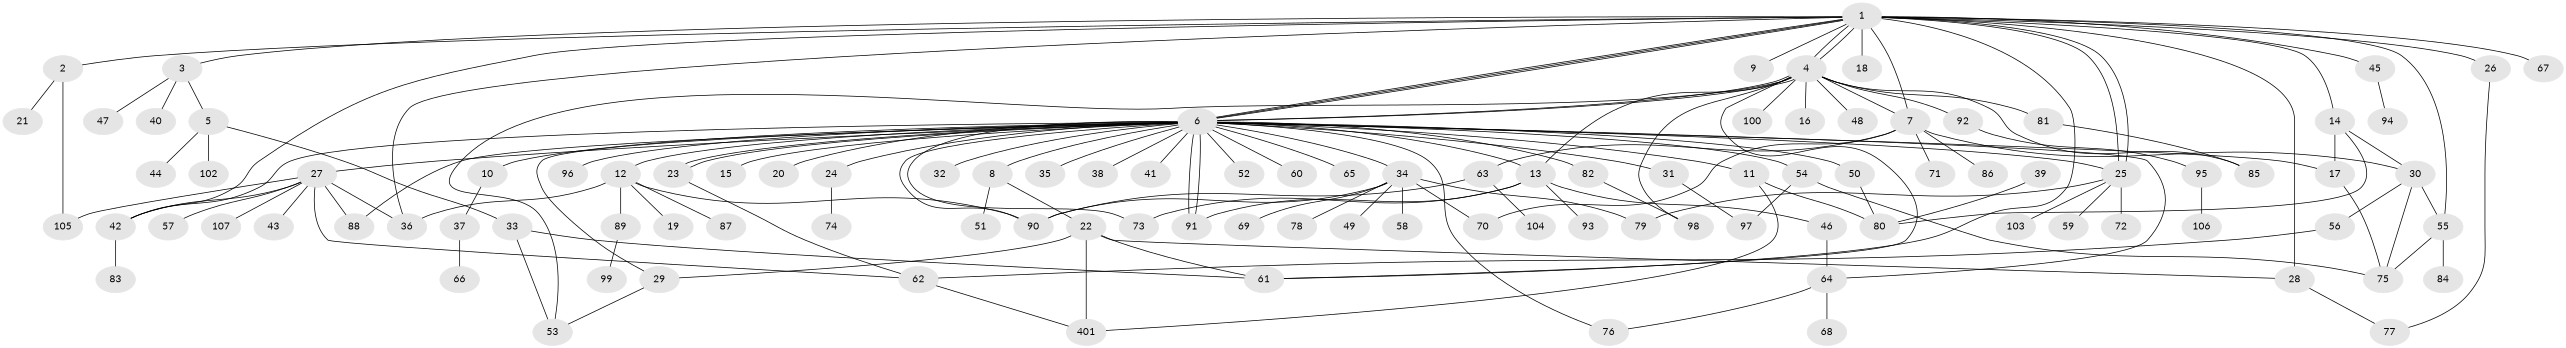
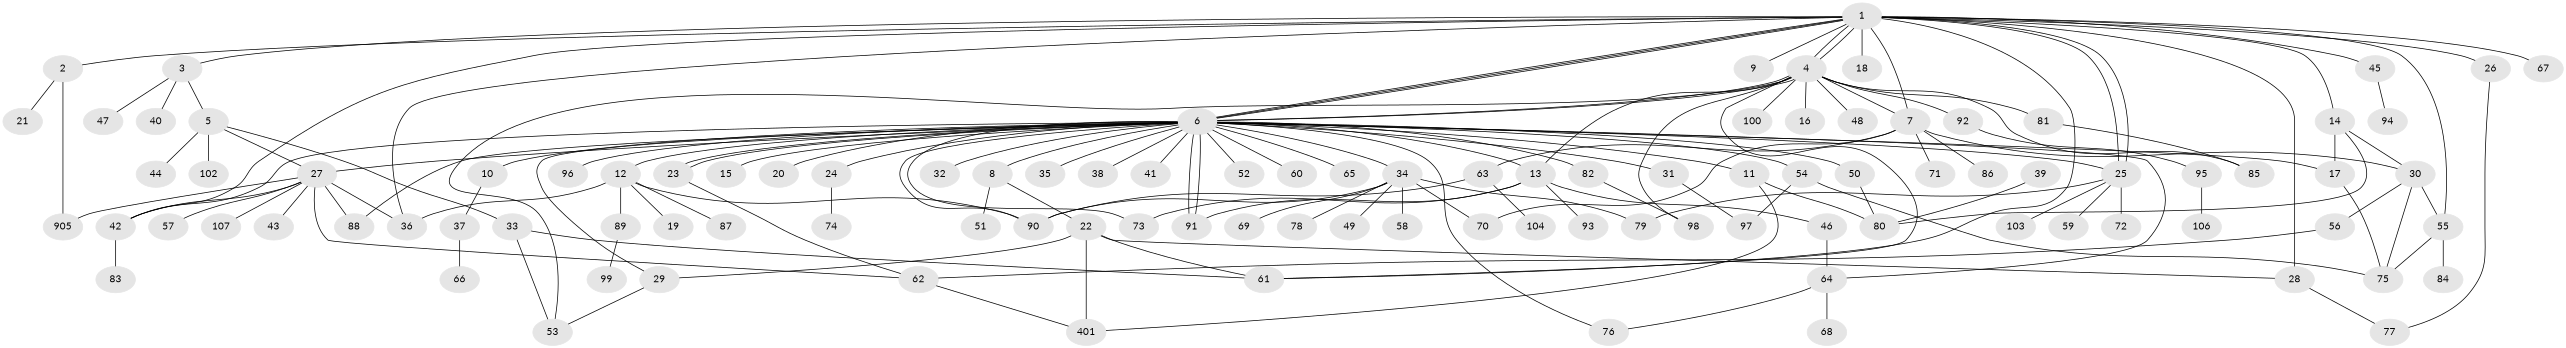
edge "5" -- "27": added
node "105": label "105" -> "905"
